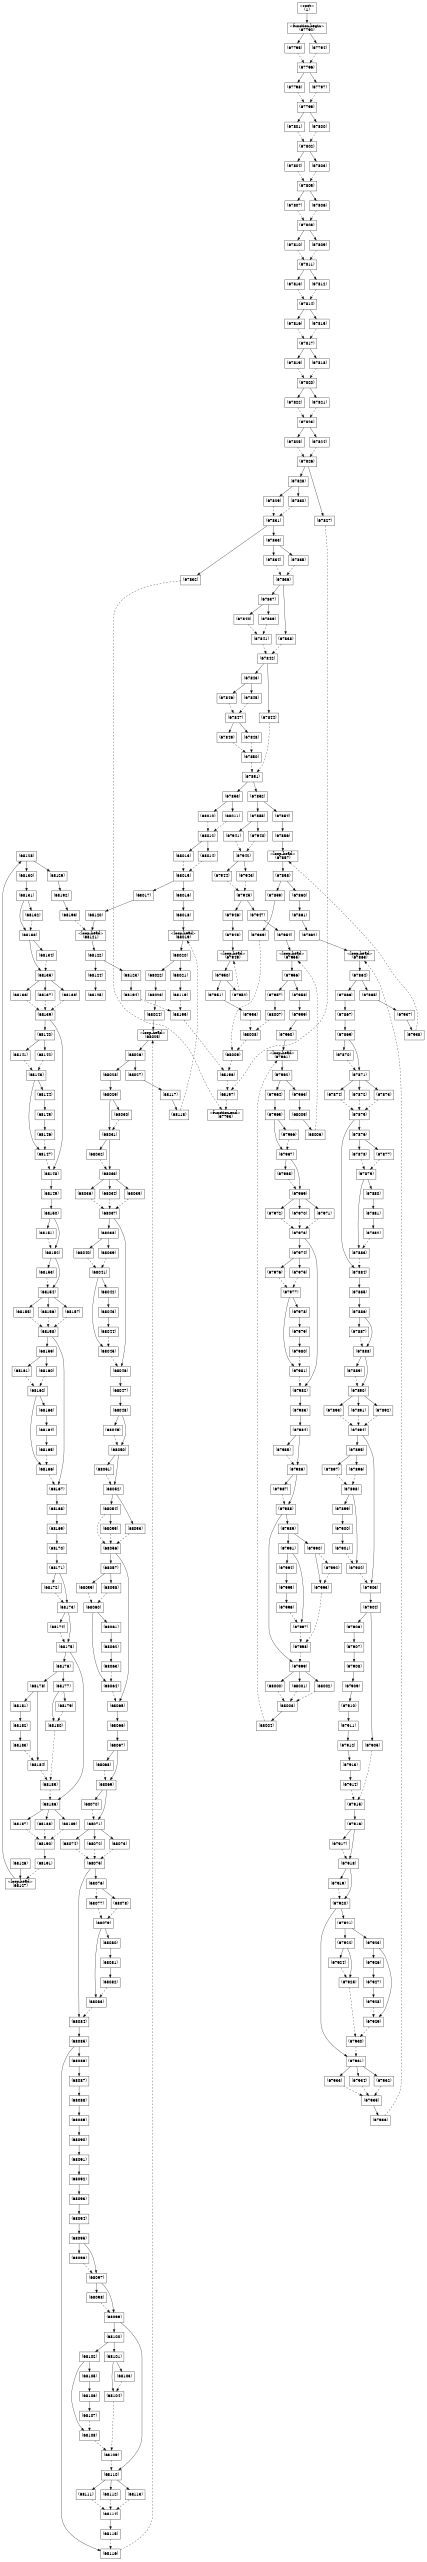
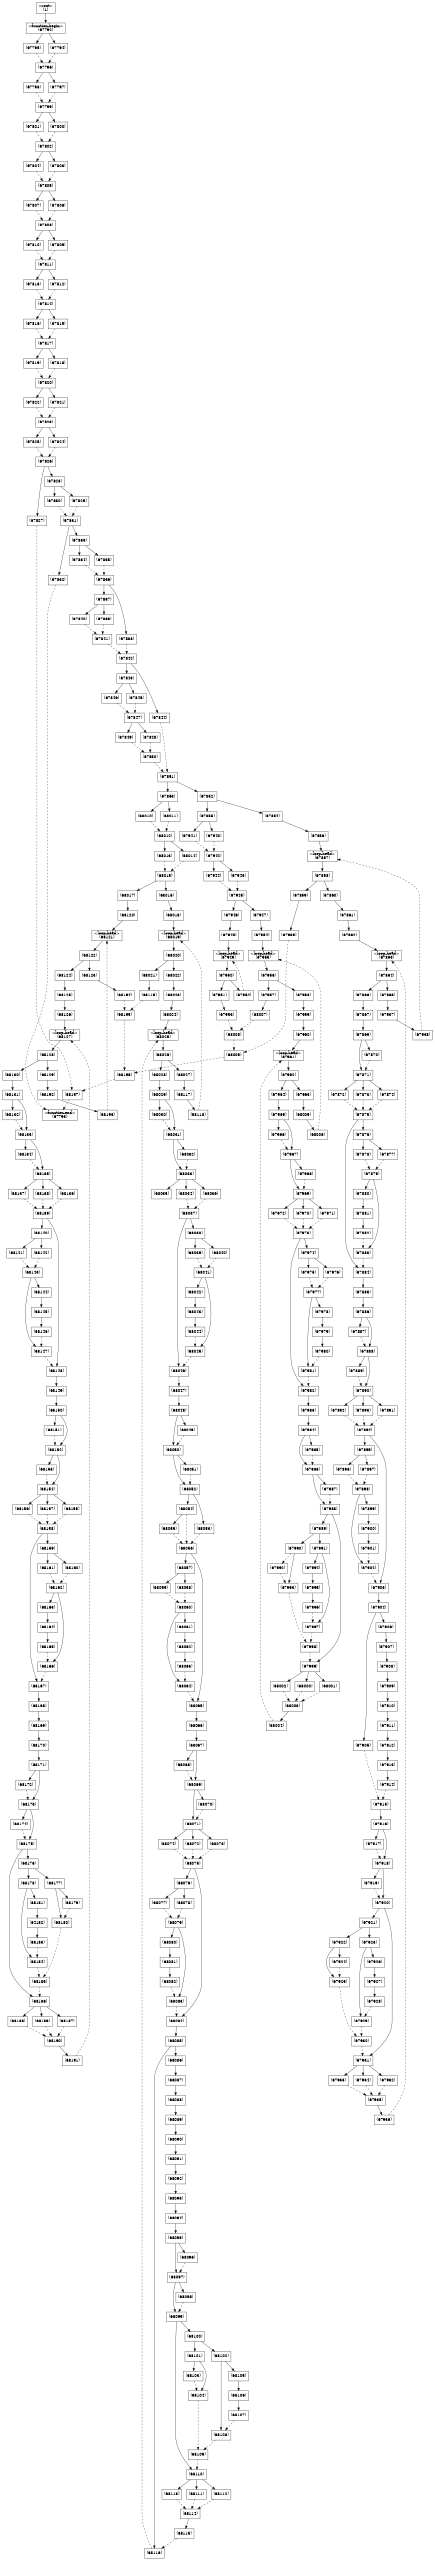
edge "(68125)" -> "(68126)": added
edge "(68035)" -> "(68037)": removed
node "(68182)": label "(68182)" -> "(64182)"
edge "(68076)" -> "(68077)": style dashed -> solid
